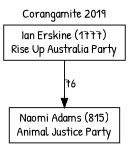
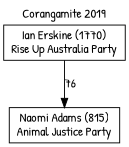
node "Ian Erskine (1777) Rise Up Australia Party": label "Ian Erskine (1777) Rise Up Australia Party" -> "Ian Erskine (1770) Rise Up Australia Party"
